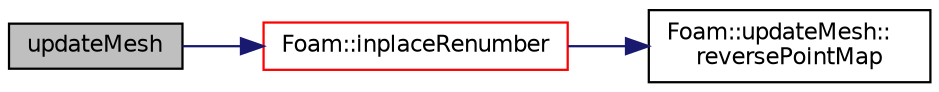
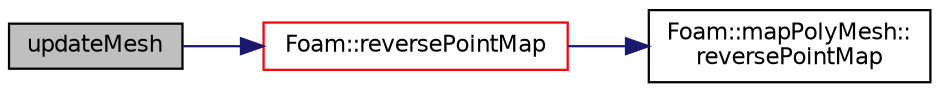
node "Foam::inplaceRenumber": label "Foam::inplaceRenumber" -> "Foam::reversePointMap"
node "Foam::updateMesh:: reversePointMap": label "Foam::updateMesh:: reversePointMap" -> "Foam::mapPolyMesh:: reversePointMap"
